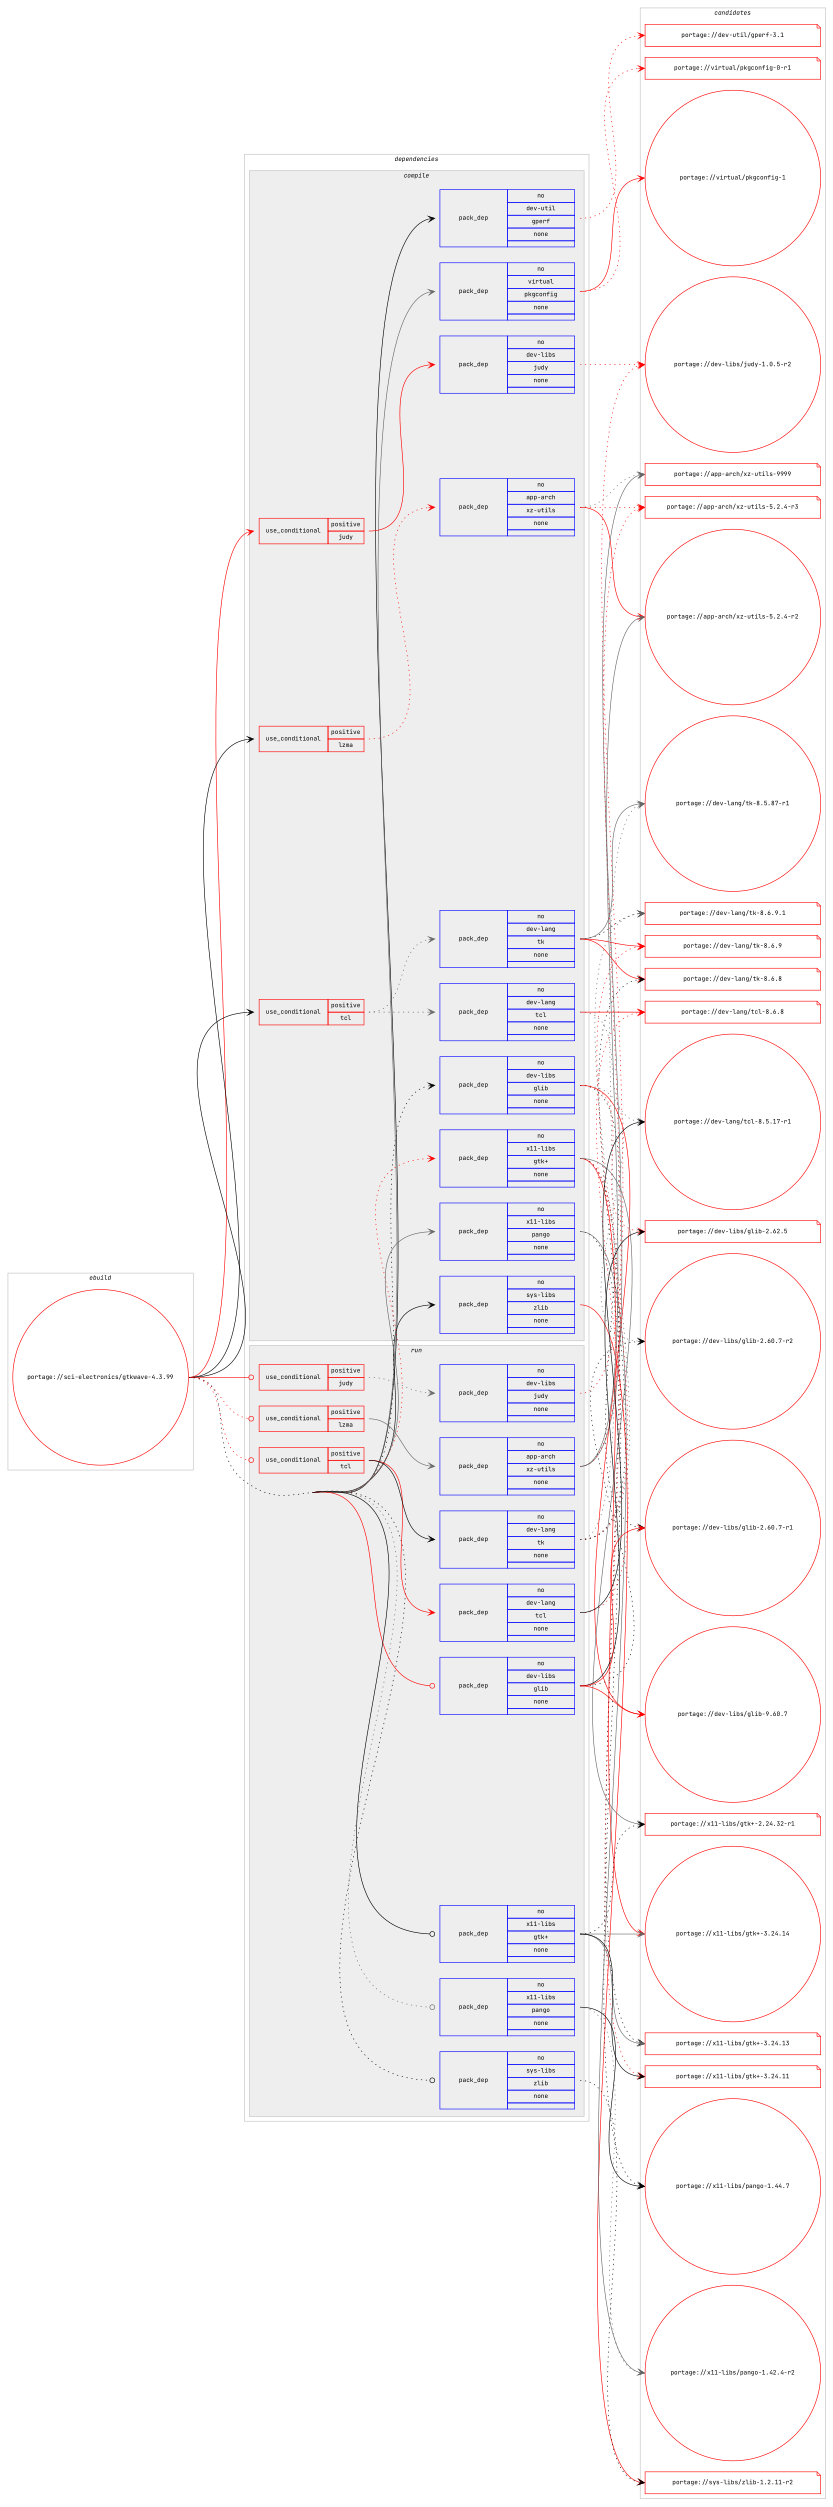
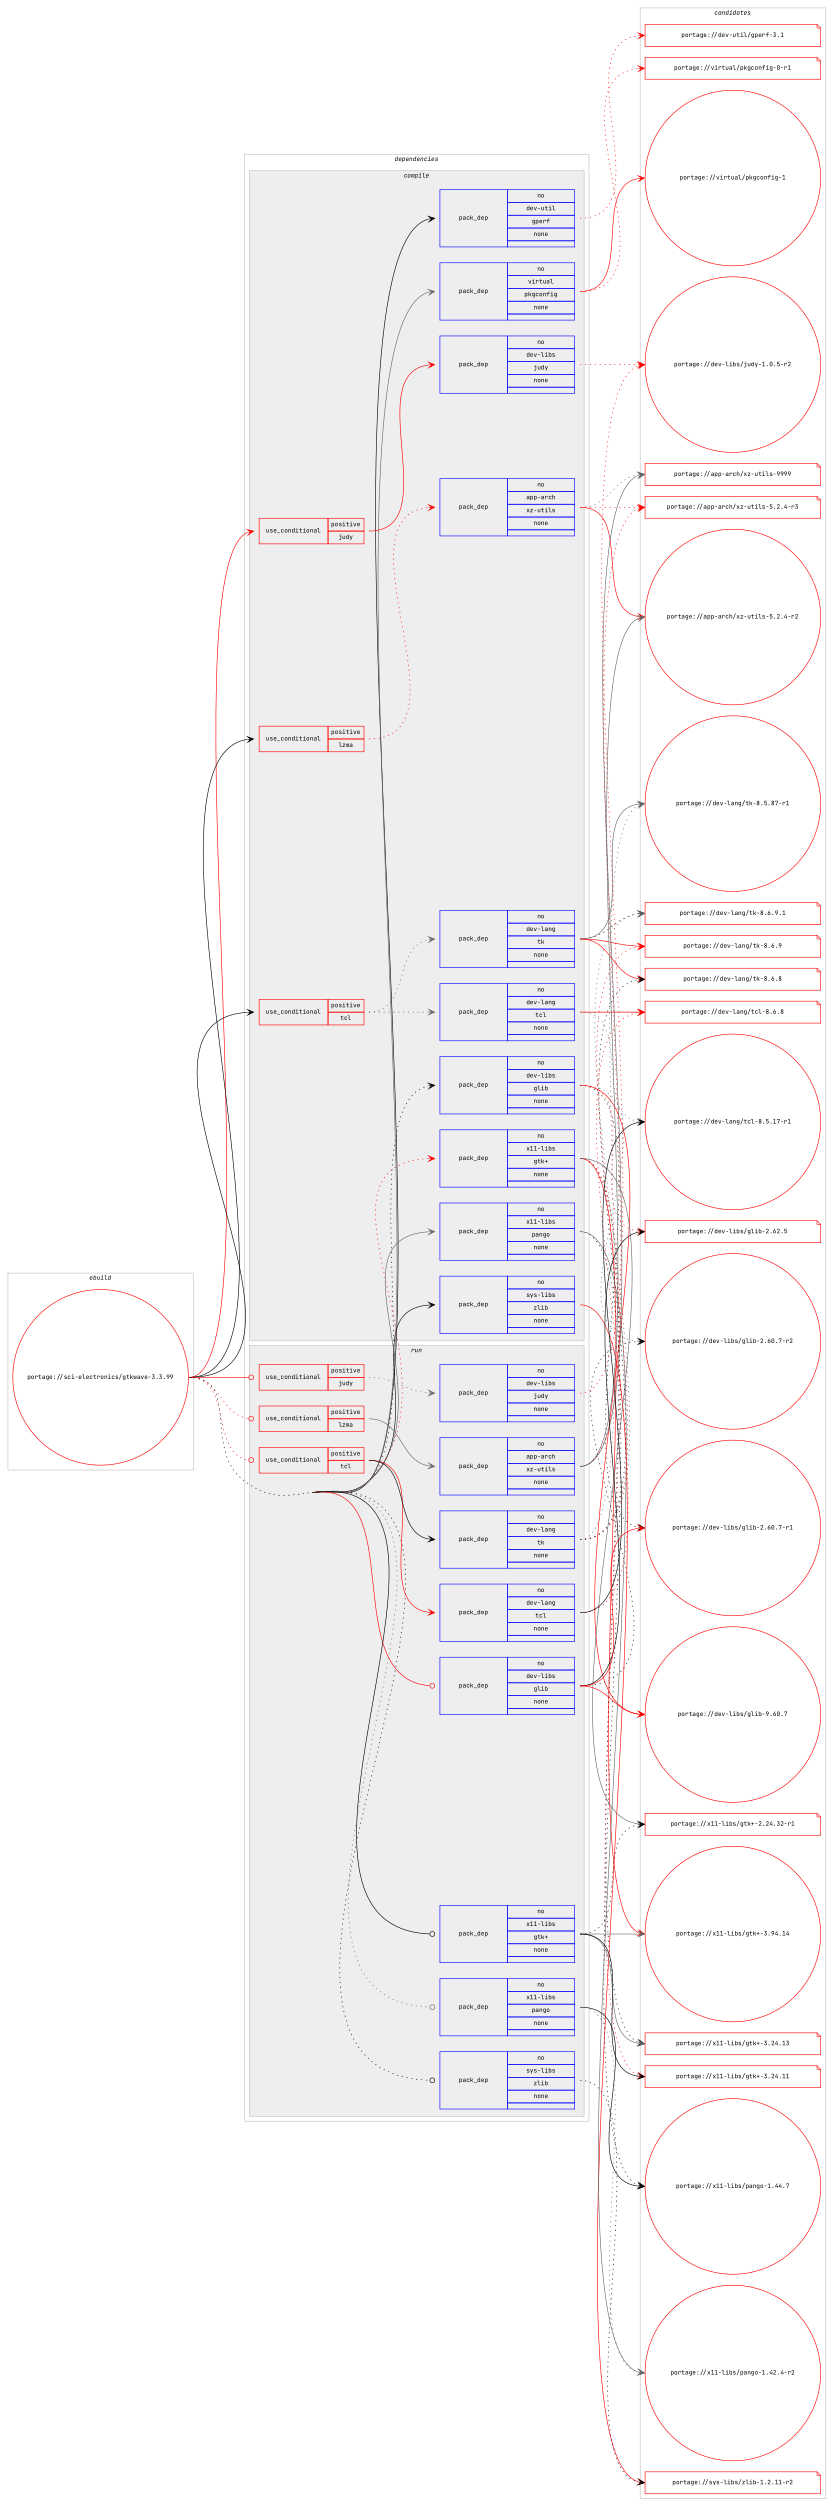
node "portage://sci-electronics/gtkwave-4.3.99": label "portage://sci-electronics/gtkwave-4.3.99" -> "portage://sci-electronics/gtkwave-3.3.99"
node "portage://x11-libs/gtk+-3.24.14": label "portage://x11-libs/gtk+-3.24.14" -> "portage://x11-libs/gtk+-3.94.14"
